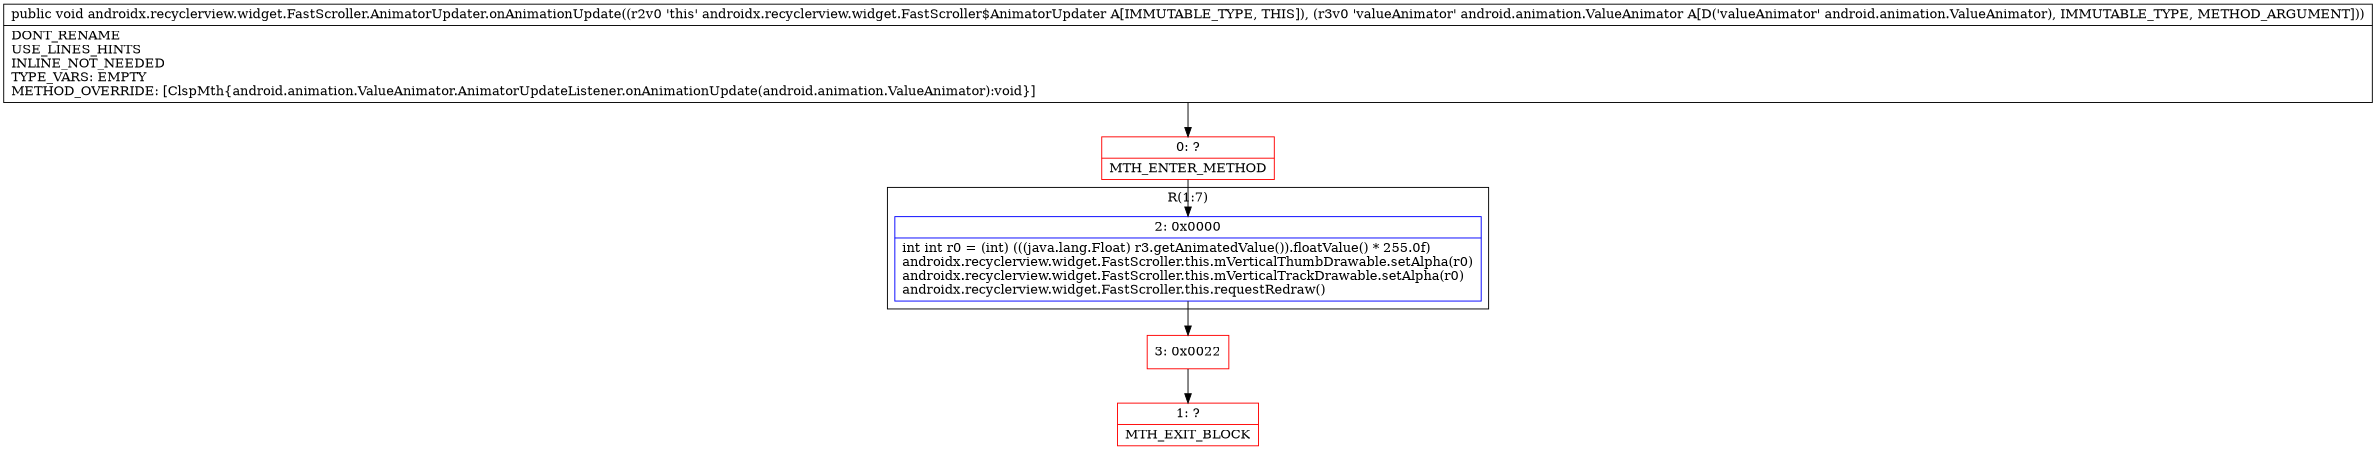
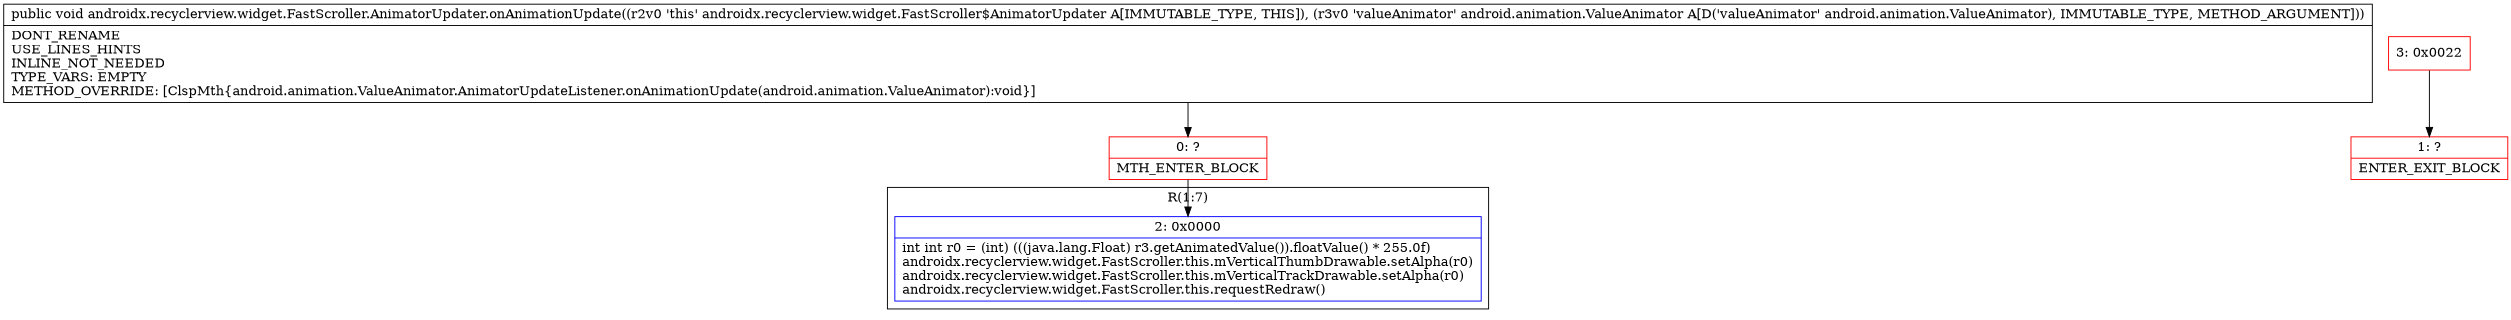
node "0: ?": text "MTH_ENTER_METHOD" -> "MTH_ENTER_BLOCK"
edge "2: 0x0000" -> "3: 0x0022": removed
node "1: ?": text "MTH_EXIT_BLOCK" -> "ENTER_EXIT_BLOCK"
